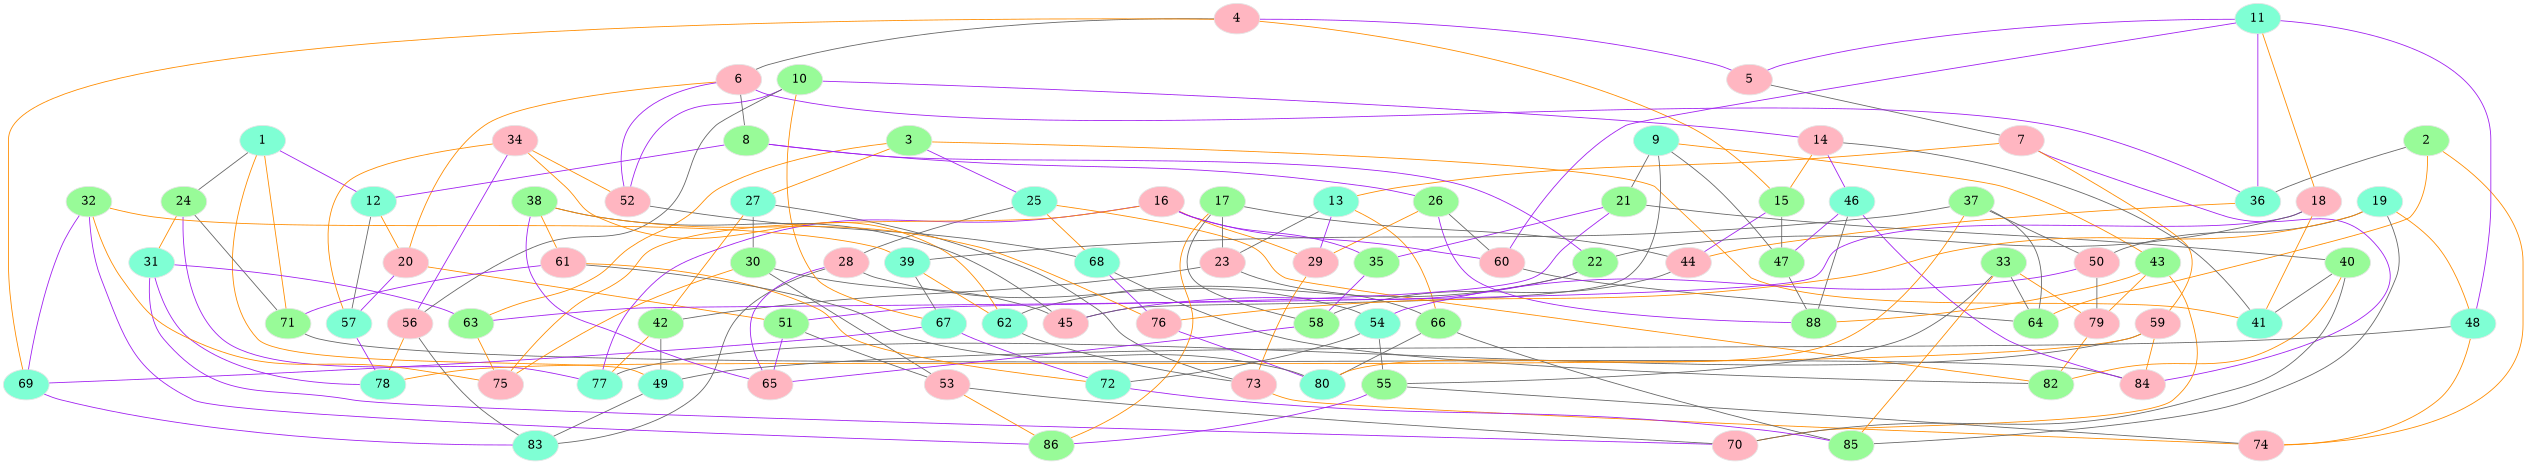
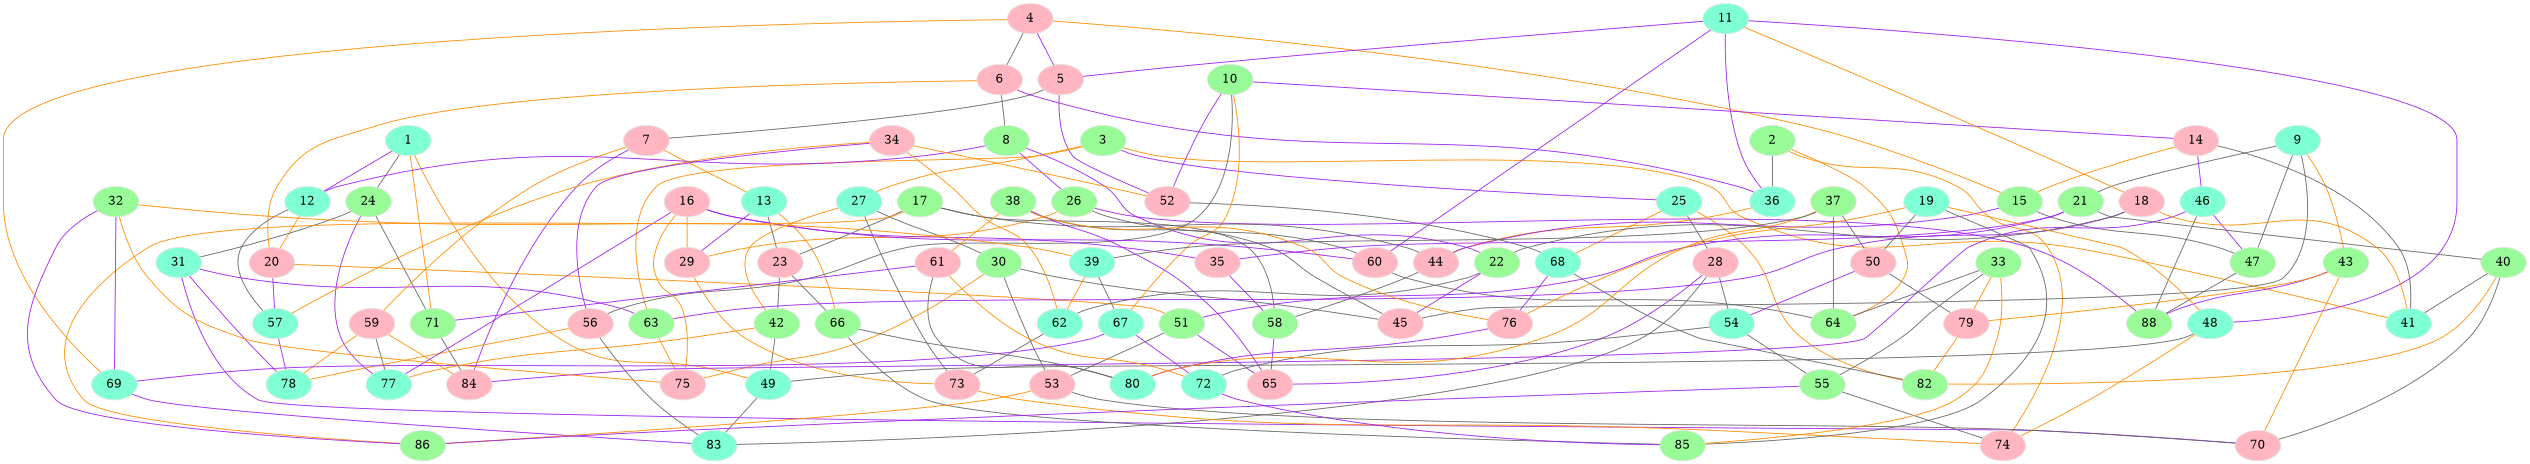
edge "6" -- "52": now "5" -- "52"
edge "24" -- "31": color darkorange -> gray40
node "35": fillcolor palegreen -> lightpink
edge "43" -- "88": color darkorange -> purple
